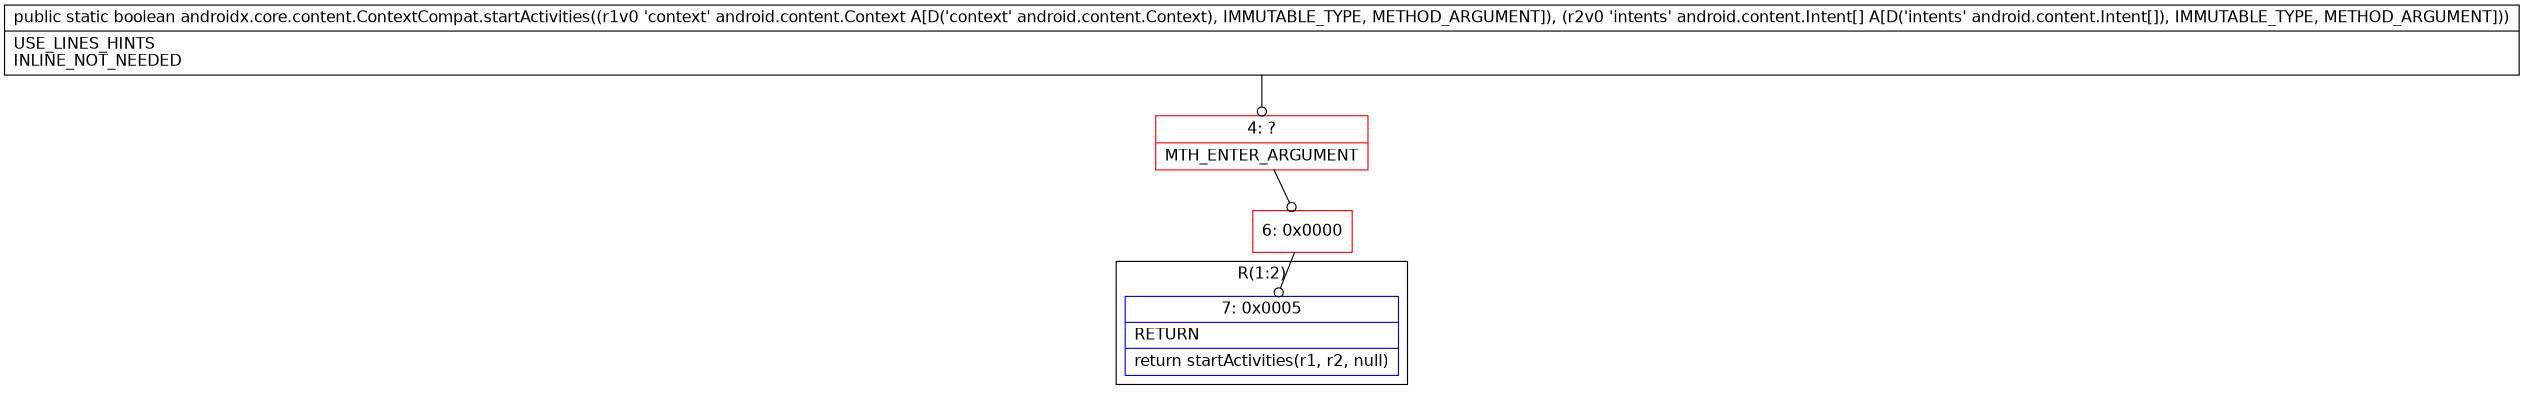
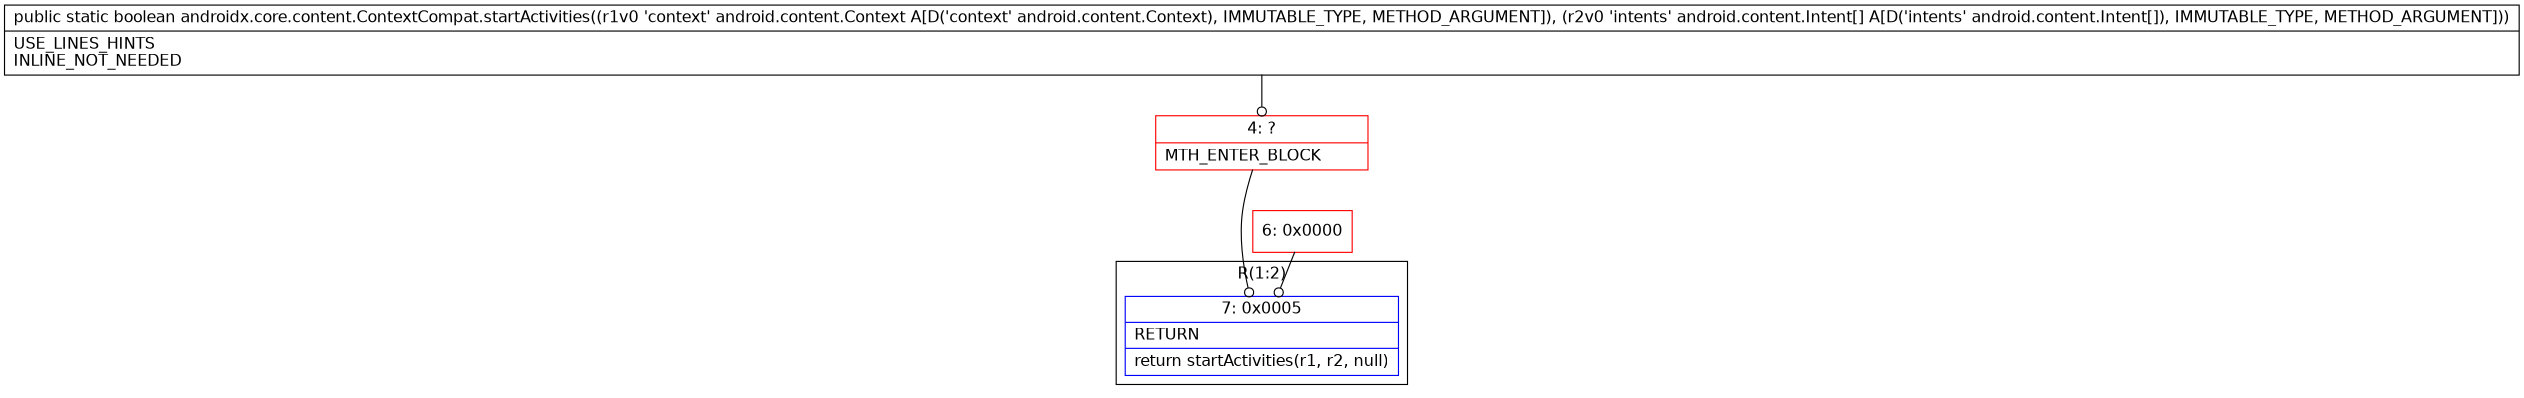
node "4: ?": text "MTH_ENTER_ARGUMENT" -> "MTH_ENTER_BLOCK"
edge "4: ?" -> "6: 0x0000": now "4: ?" -> "7: 0x0005"
